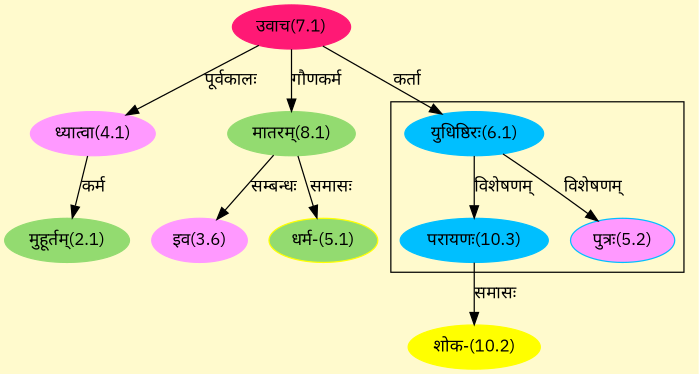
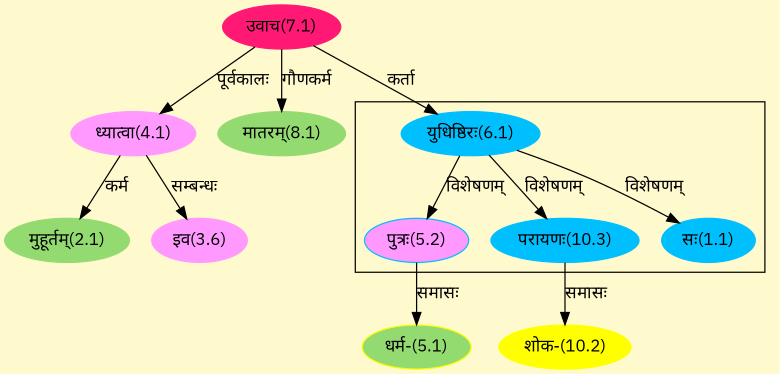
edge "मातरम्(8.1)" -> "धर्म-(5.1)": now "पुत्रः(5.2)" -> "धर्म-(5.1)"
edge "मातरम्(8.1)" -> "इव(3.6)": now "ध्यात्वा(4.1)" -> "इव(3.6)"
node "सः(1.1)": added
